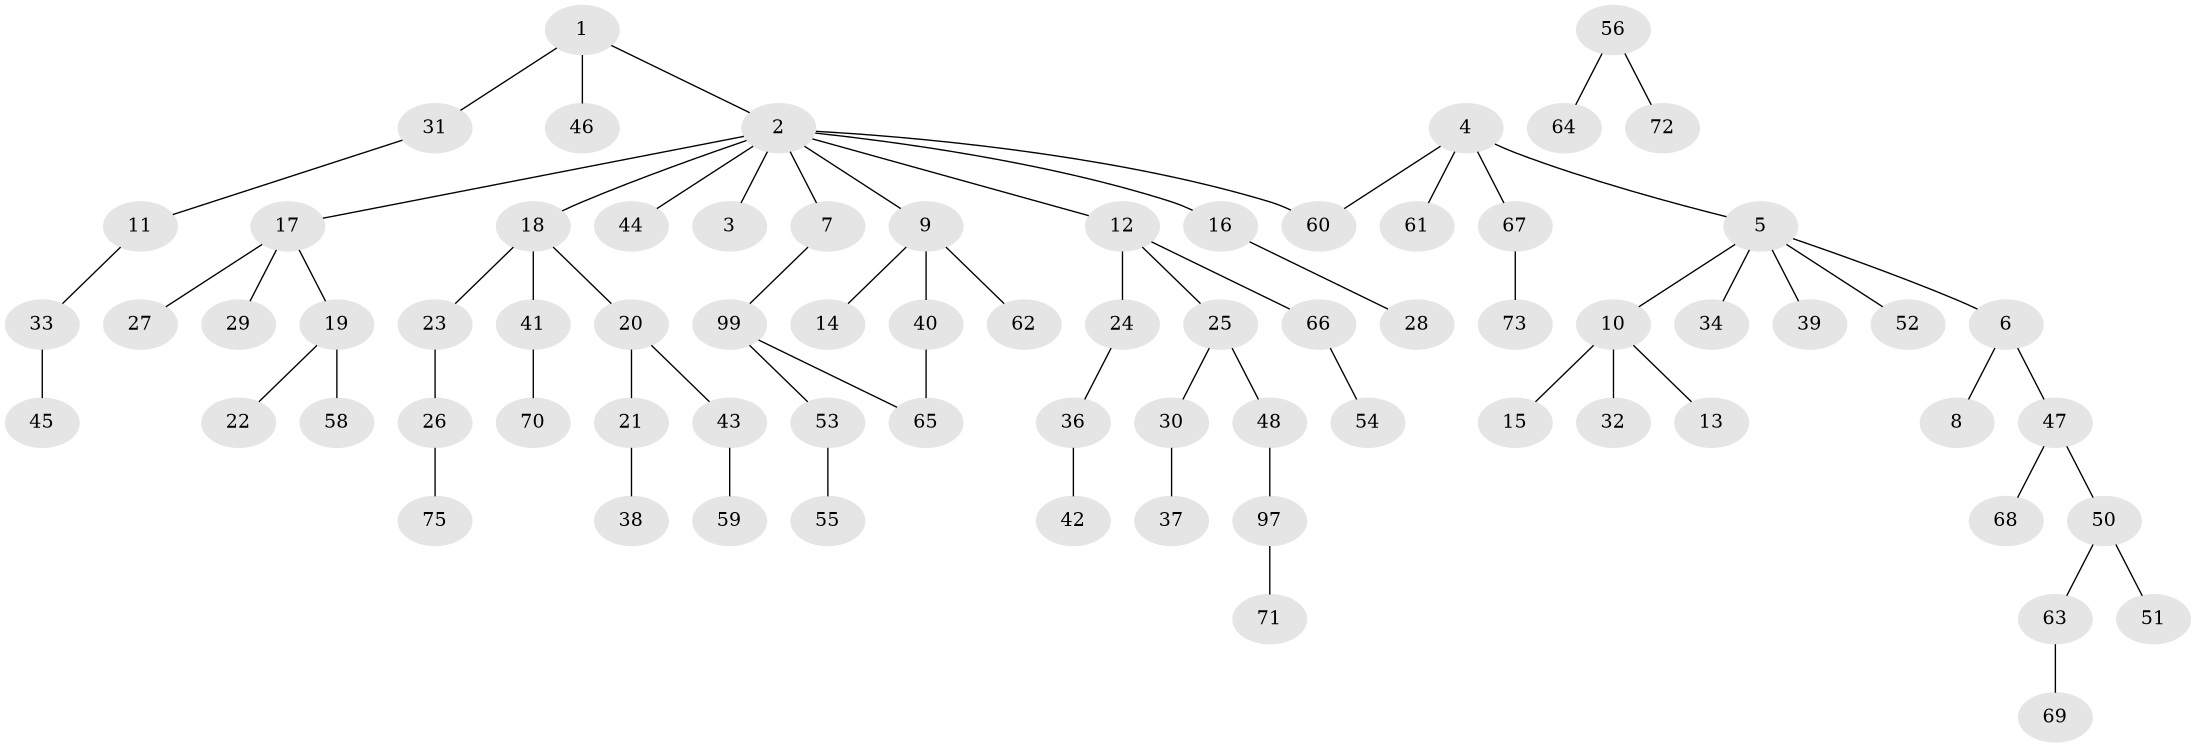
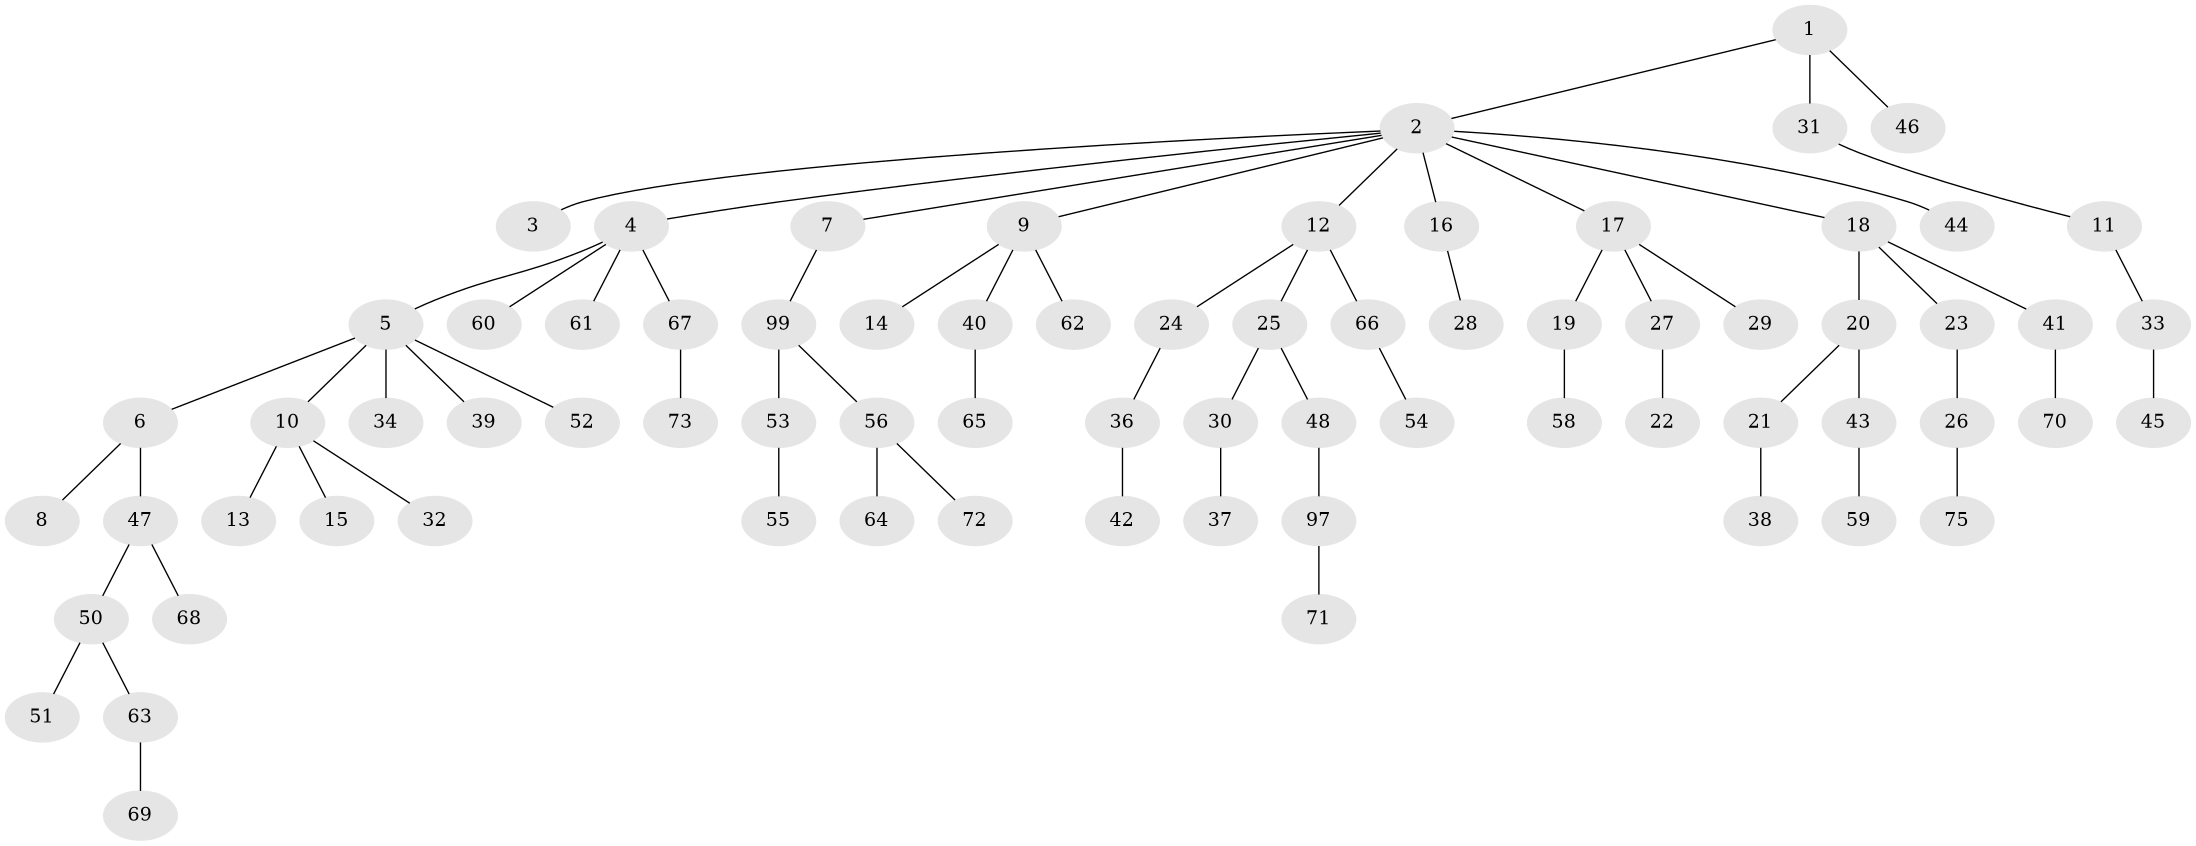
edge "2" -- "60": now "2" -- "4"
edge "19" -- "22": now "27" -- "22"
edge "99" -- "65": now "99" -- "56"
